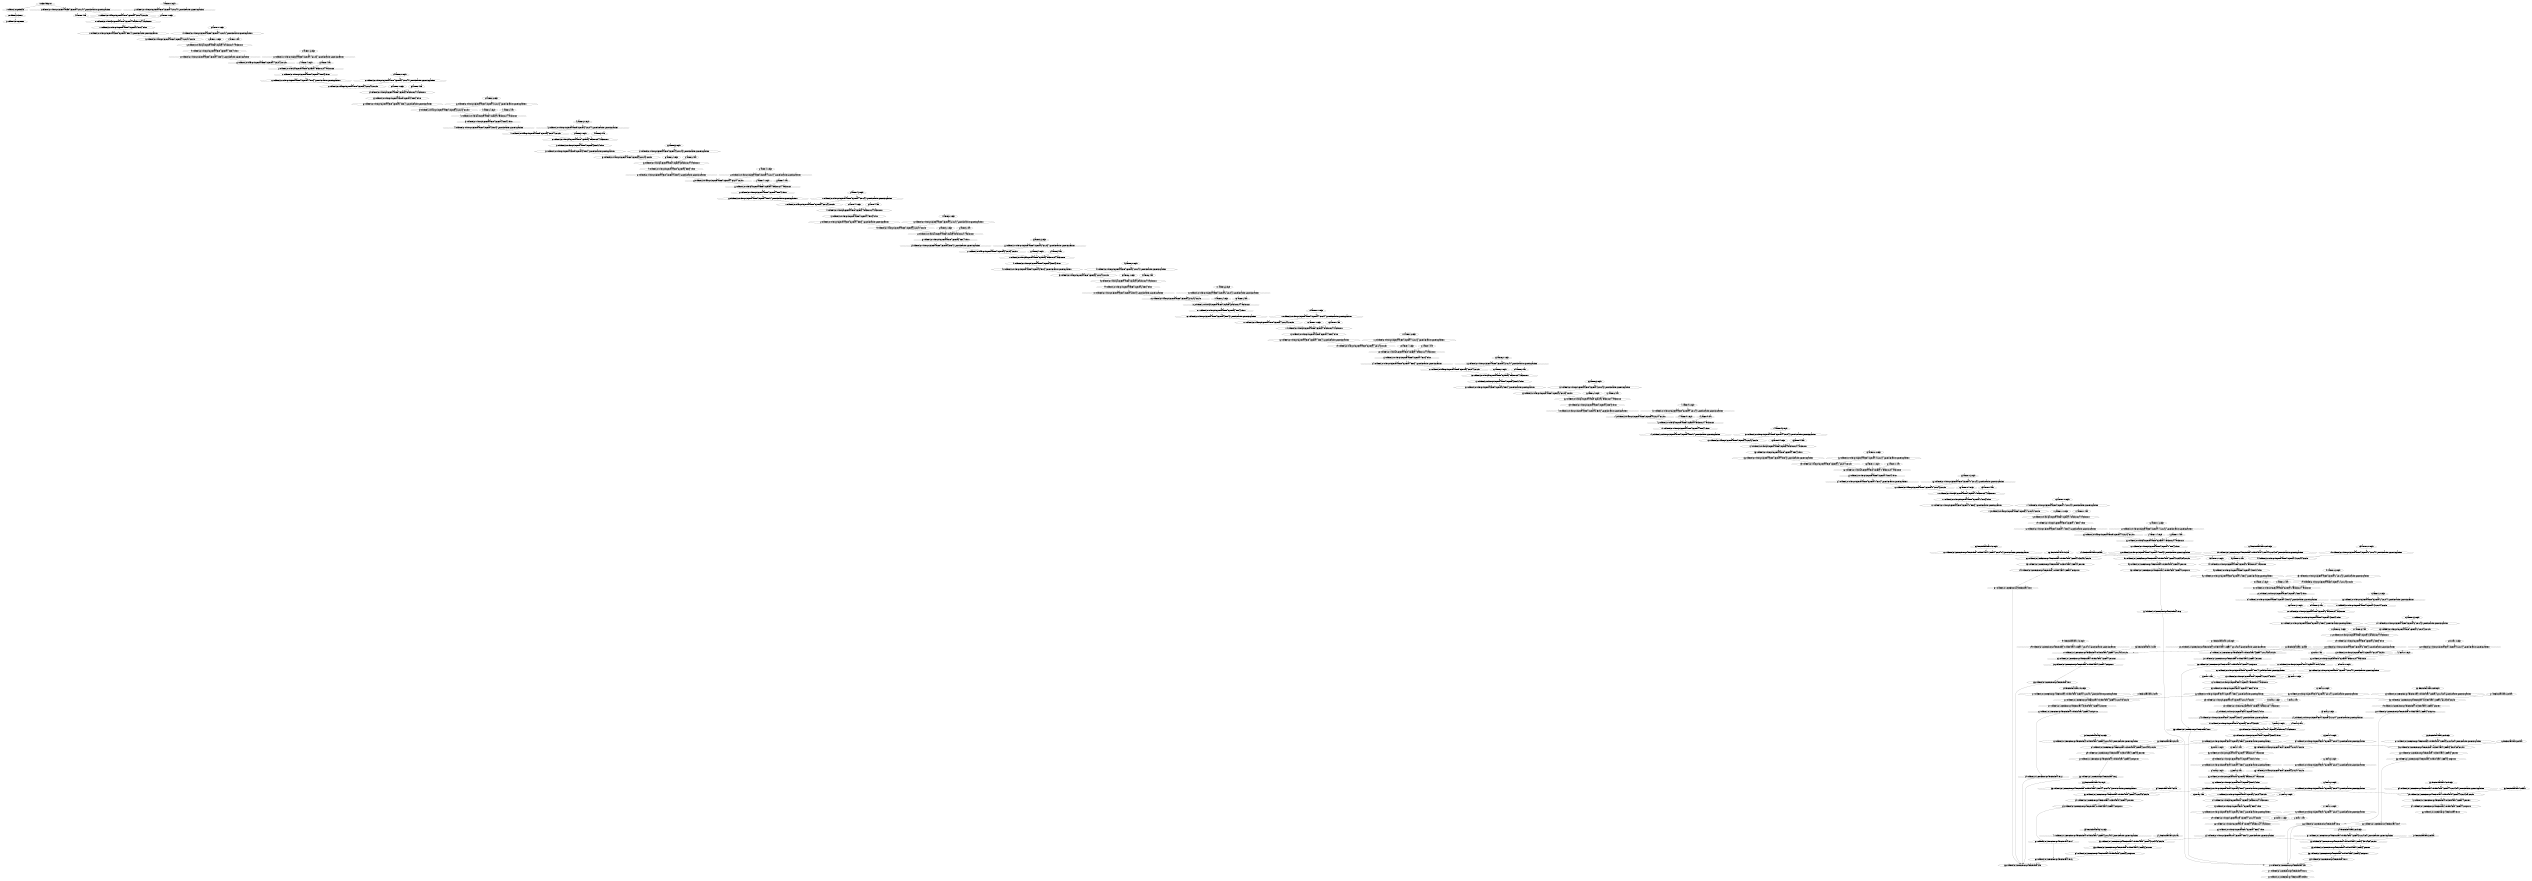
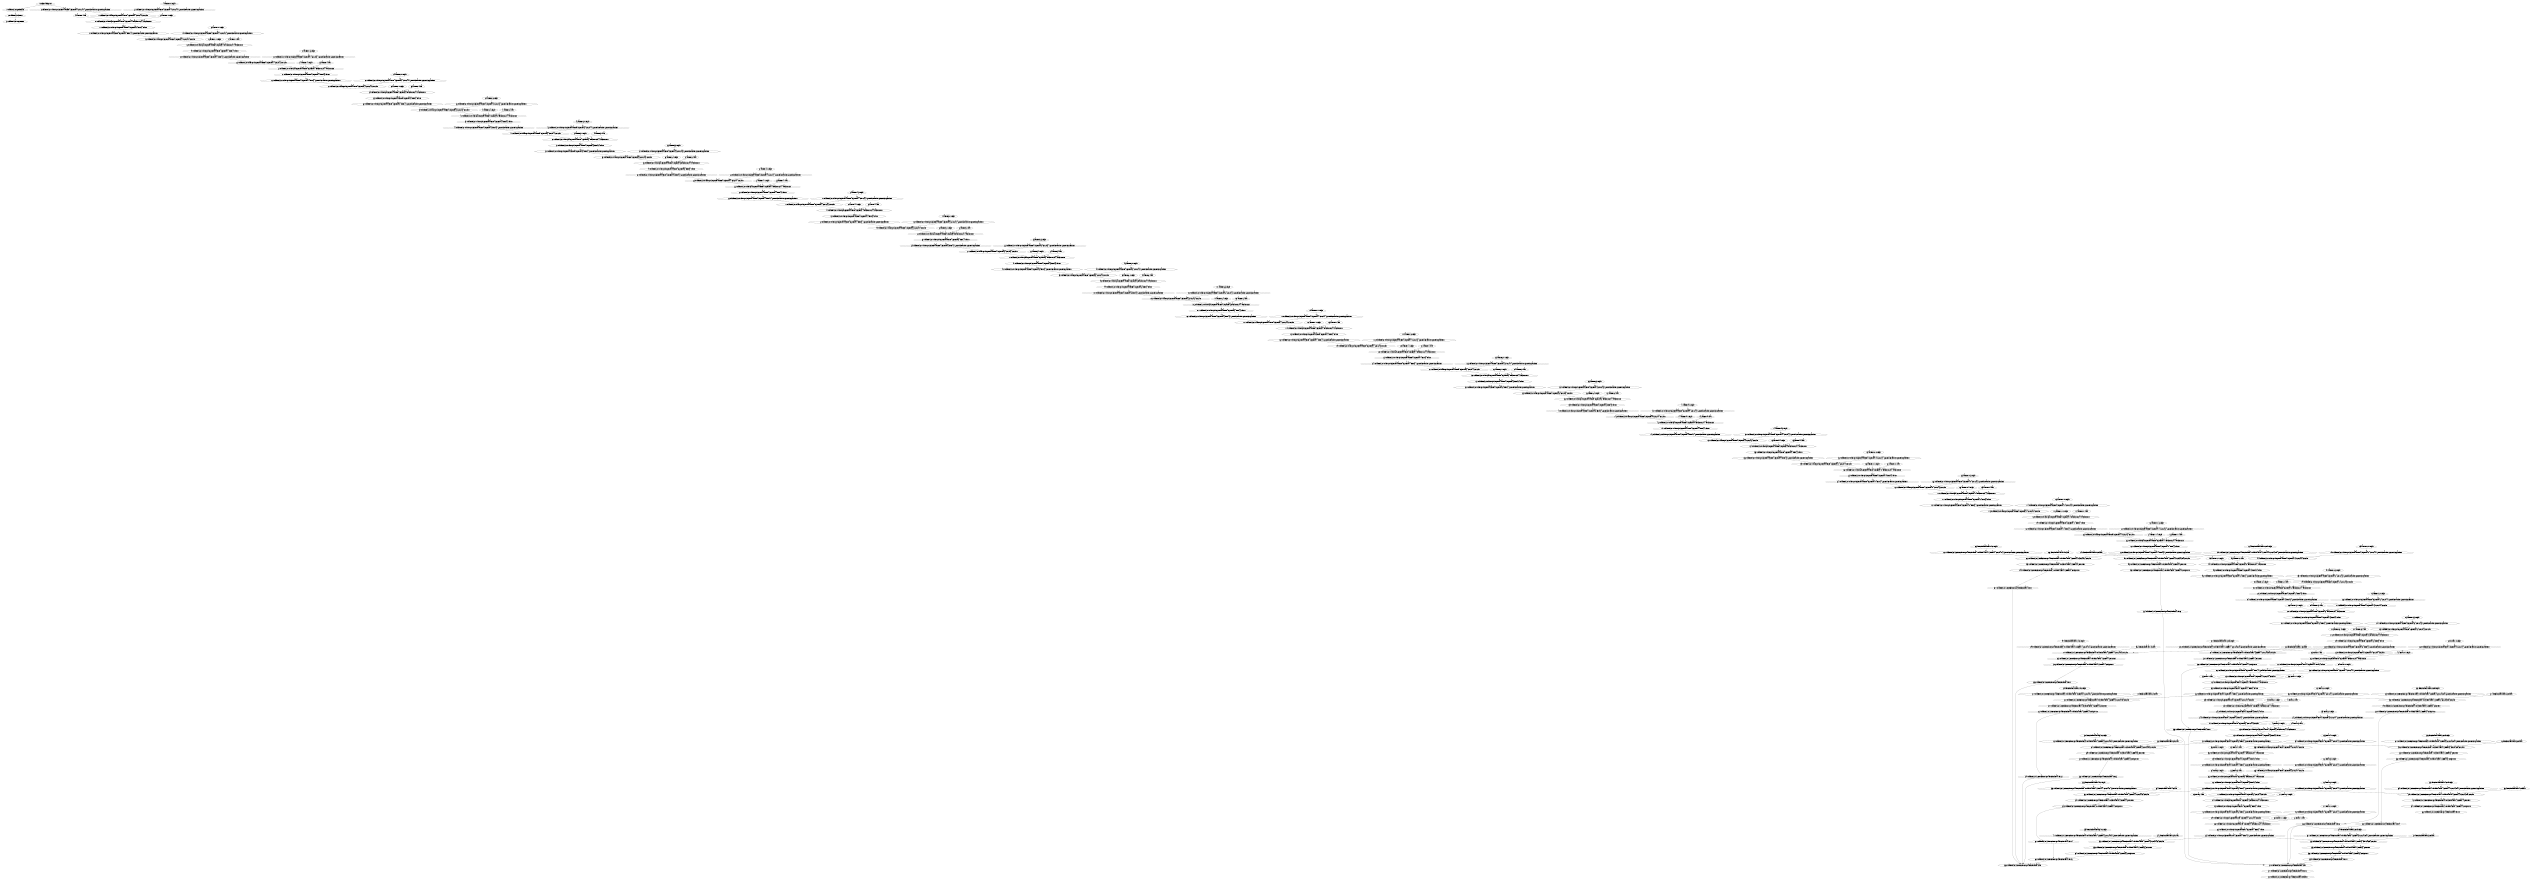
node "298 detection_head.heads.1.loc.bias": label "298 detection_head.heads.1.loc.bias" -> "298 detection_head.cat.1.loc.bias"
